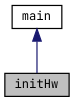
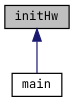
edge "initHw" -> "main": reversed
